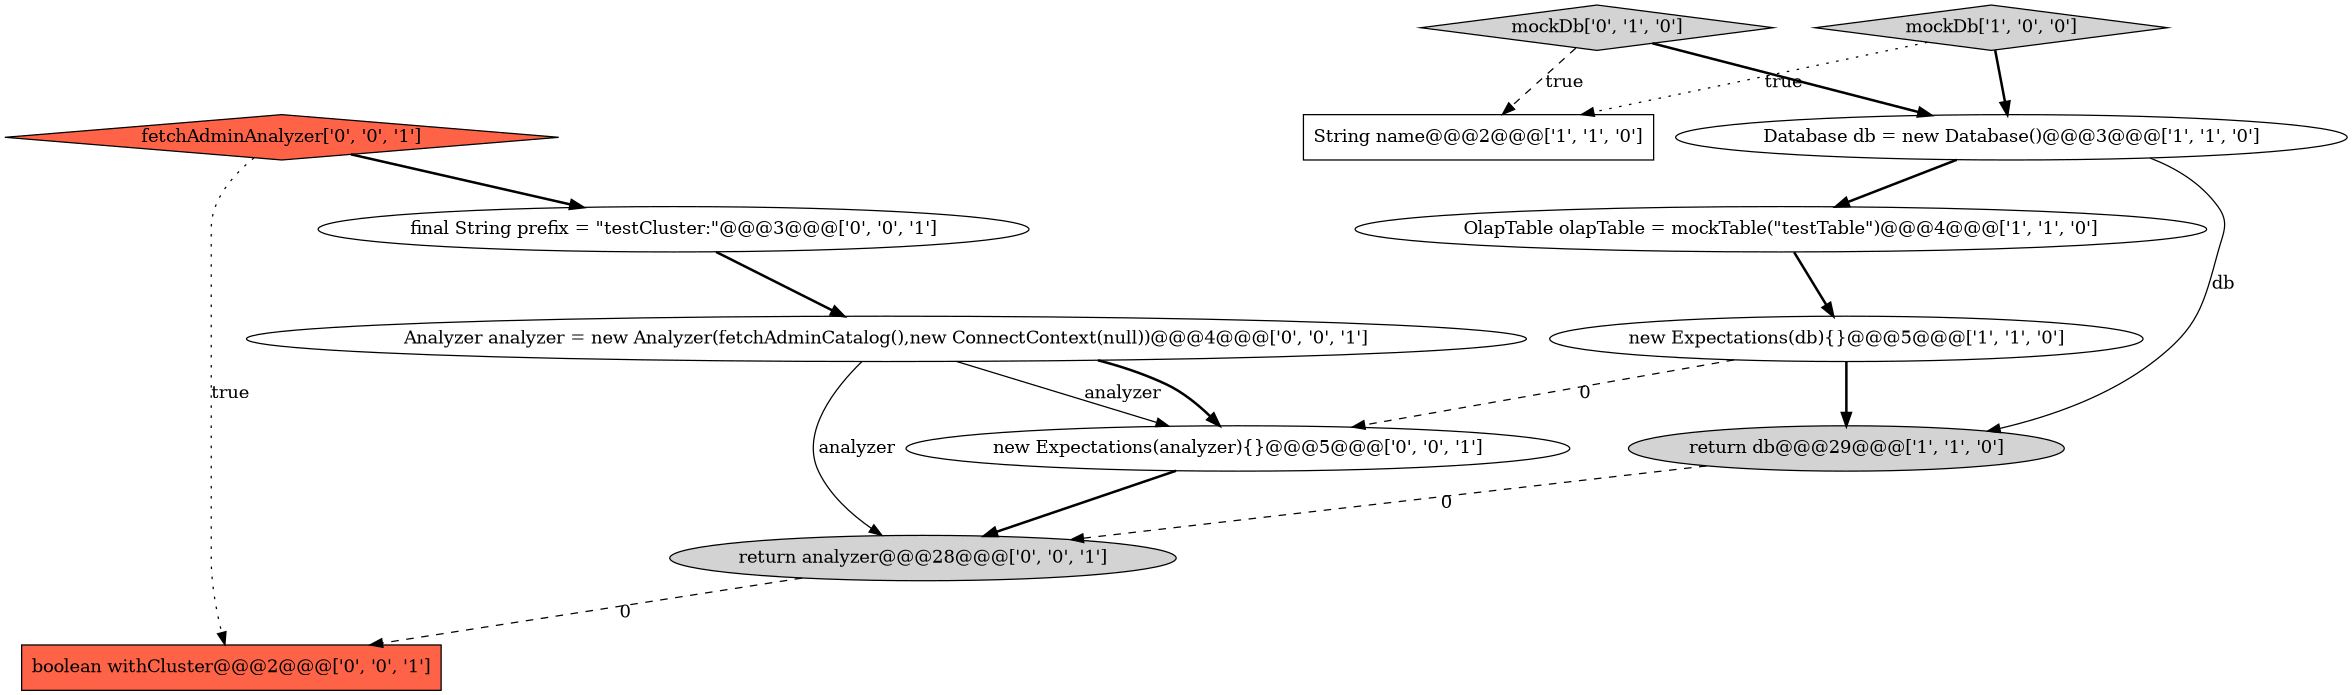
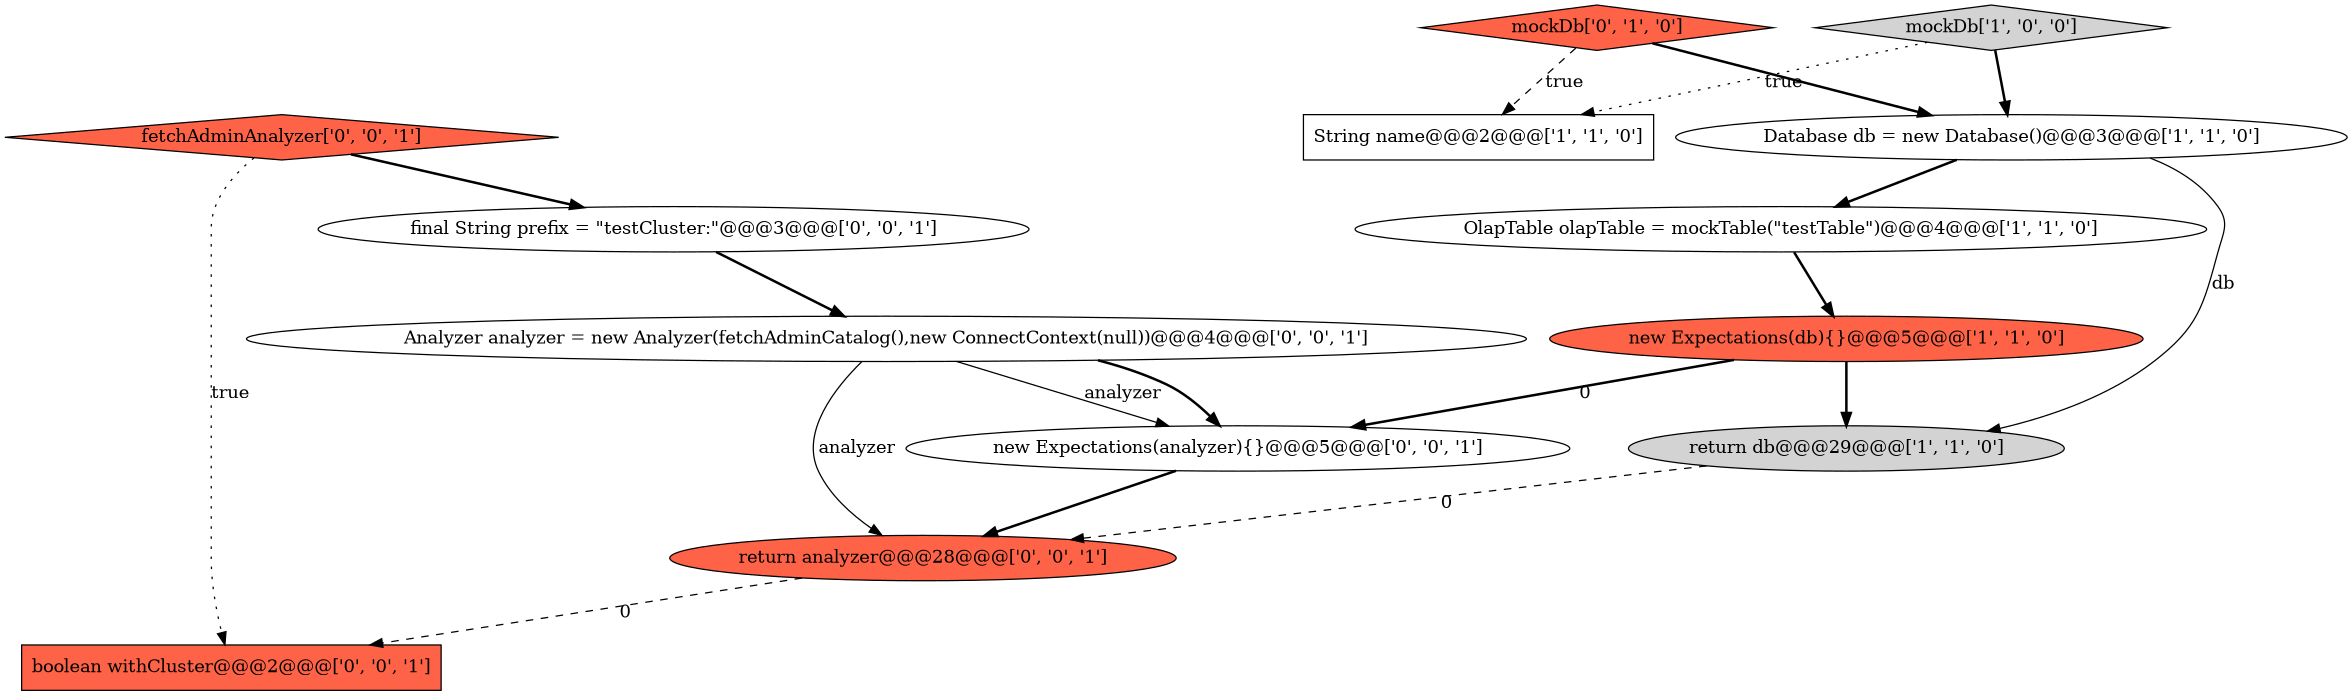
node "mockDb['0', '1', '0']": fillcolor lightgray -> tomato
node "new Expectations(db){}@@@5@@@['1', '1', '0']": fillcolor white -> tomato
edge "new Expectations(db){}@@@5@@@['1', '1', '0']" -> "new Expectations(analyzer){}@@@5@@@['0', '0', '1']": style dashed -> bold
node "return analyzer@@@28@@@['0', '0', '1']": fillcolor lightgray -> tomato
